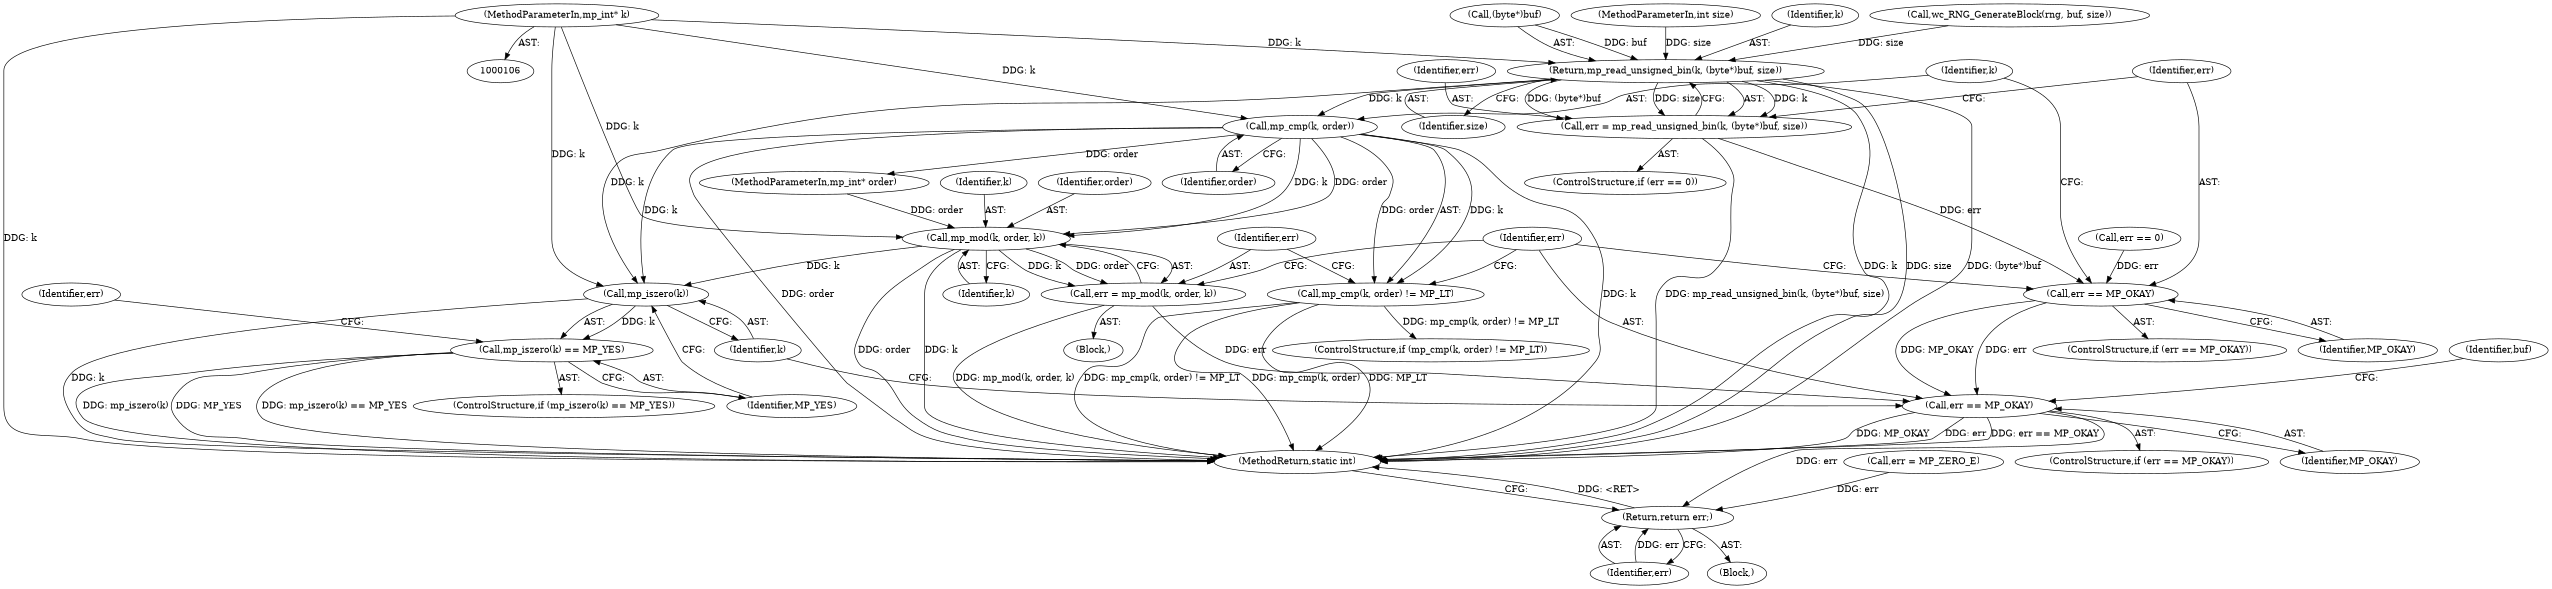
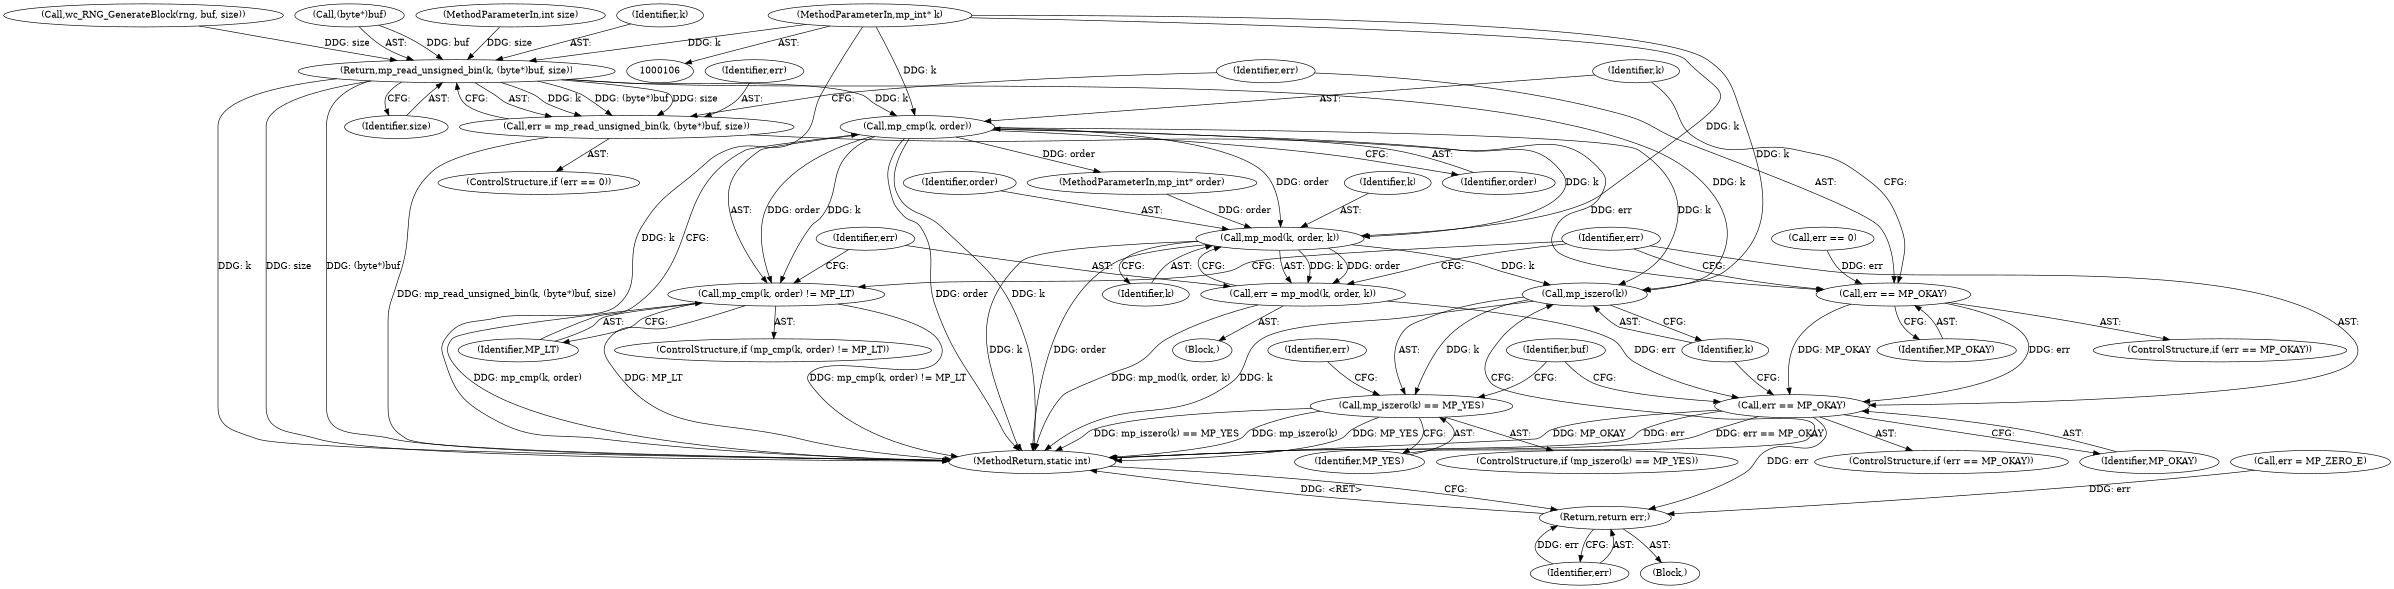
edge "(Call,mp_cmp(k, order) != MP_LT)" -> "(ControlStructure,if (mp_cmp(k, order) != MP_LT))": label "DDG: mp_cmp(k, order) != MP_LT" -> "AST: "
node "(Identifier,MP_LT)": added
edge "(Identifier,buf)" -> "(Call,mp_iszero(k) == MP_YES)": added, label "CFG:"
